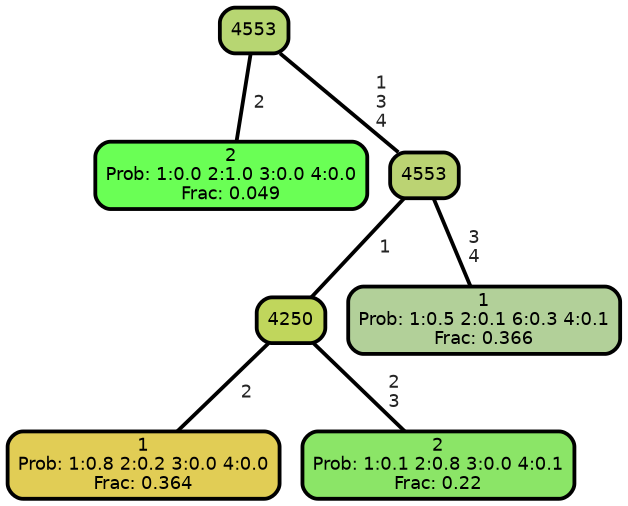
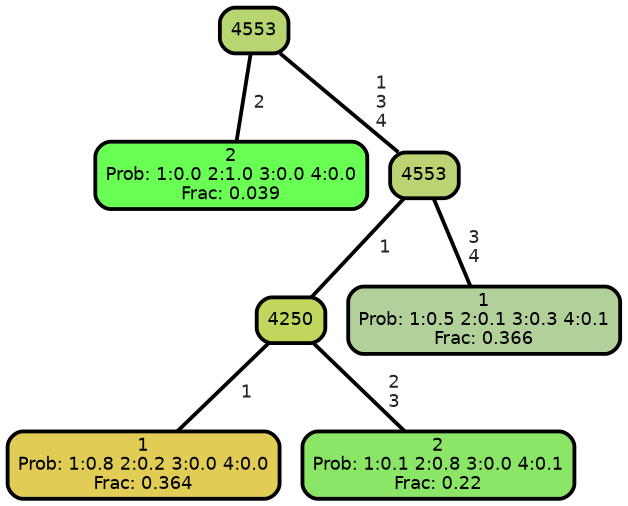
node "2 Prob: 1:0.0 2:1.0 3:0.0 4:0.0 Frac: 0.049": label "2 Prob: 1:0.0 2:1.0 3:0.0 4:0.0 Frac: 0.049" -> "2 Prob: 1:0.0 2:1.0 3:0.0 4:0.0 Frac: 0.039"
node "1 Prob: 1:0.5 2:0.1 6:0.3 4:0.1 Frac: 0.366": label "1 Prob: 1:0.5 2:0.1 6:0.3 4:0.1 Frac: 0.366" -> "1 Prob: 1:0.5 2:0.1 3:0.3 4:0.1 Frac: 0.366"
edge "4250" -- "1 Prob: 1:0.8 2:0.2 3:0.0 4:0.0 Frac: 0.364": label " 2" -> " 1"
